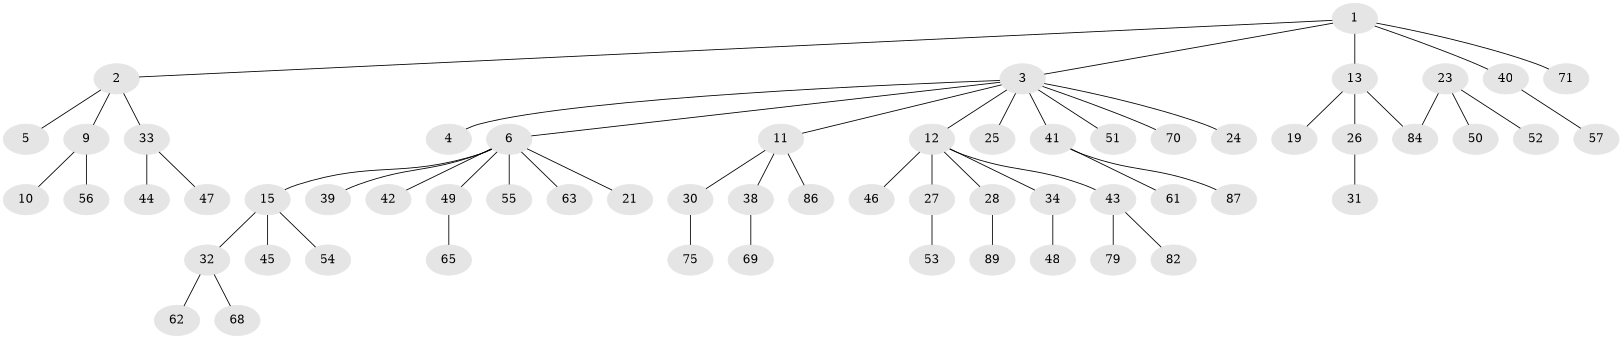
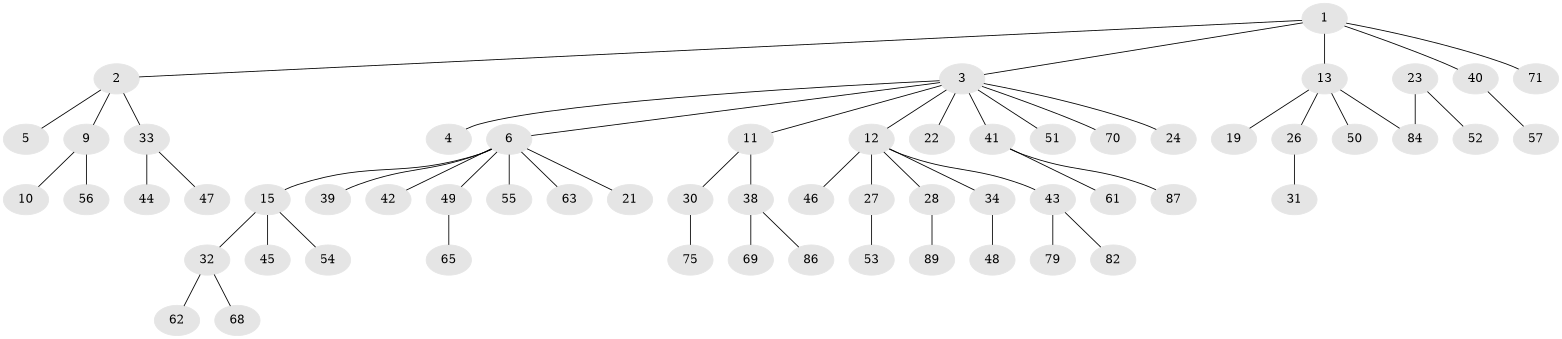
edge "23" -- "50": now "13" -- "50"
node "25": label "25" -> "22"
edge "11" -- "86": now "38" -- "86"
